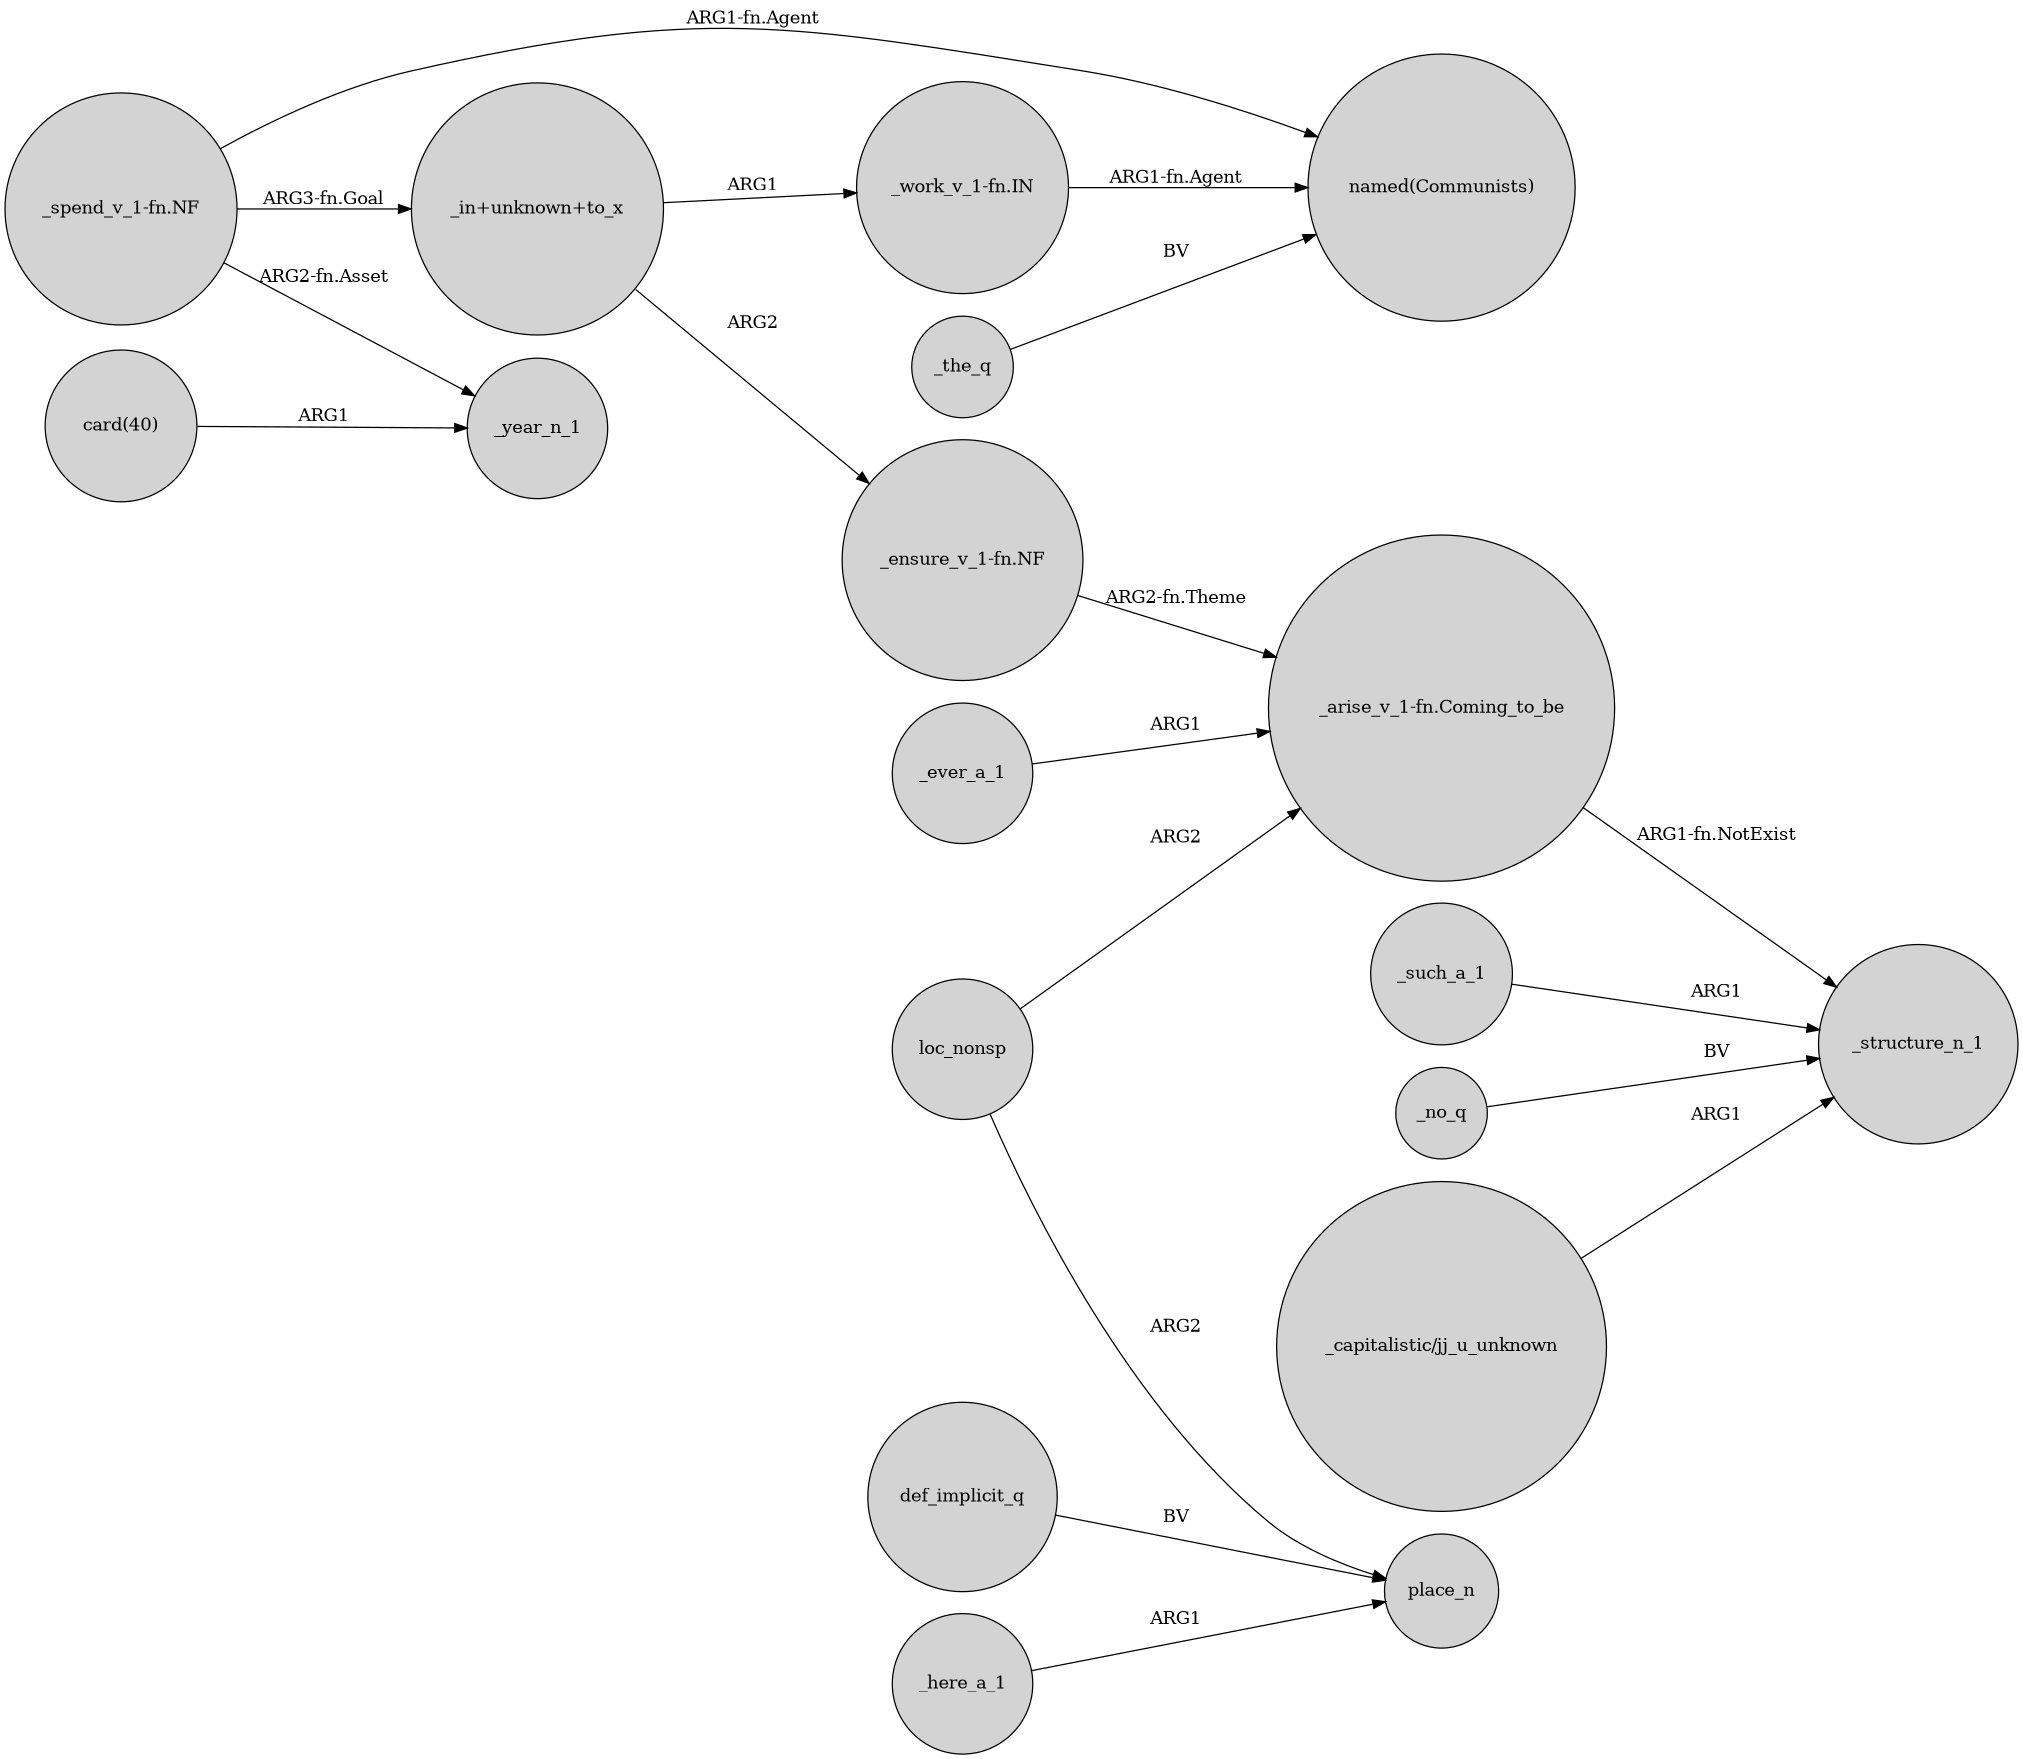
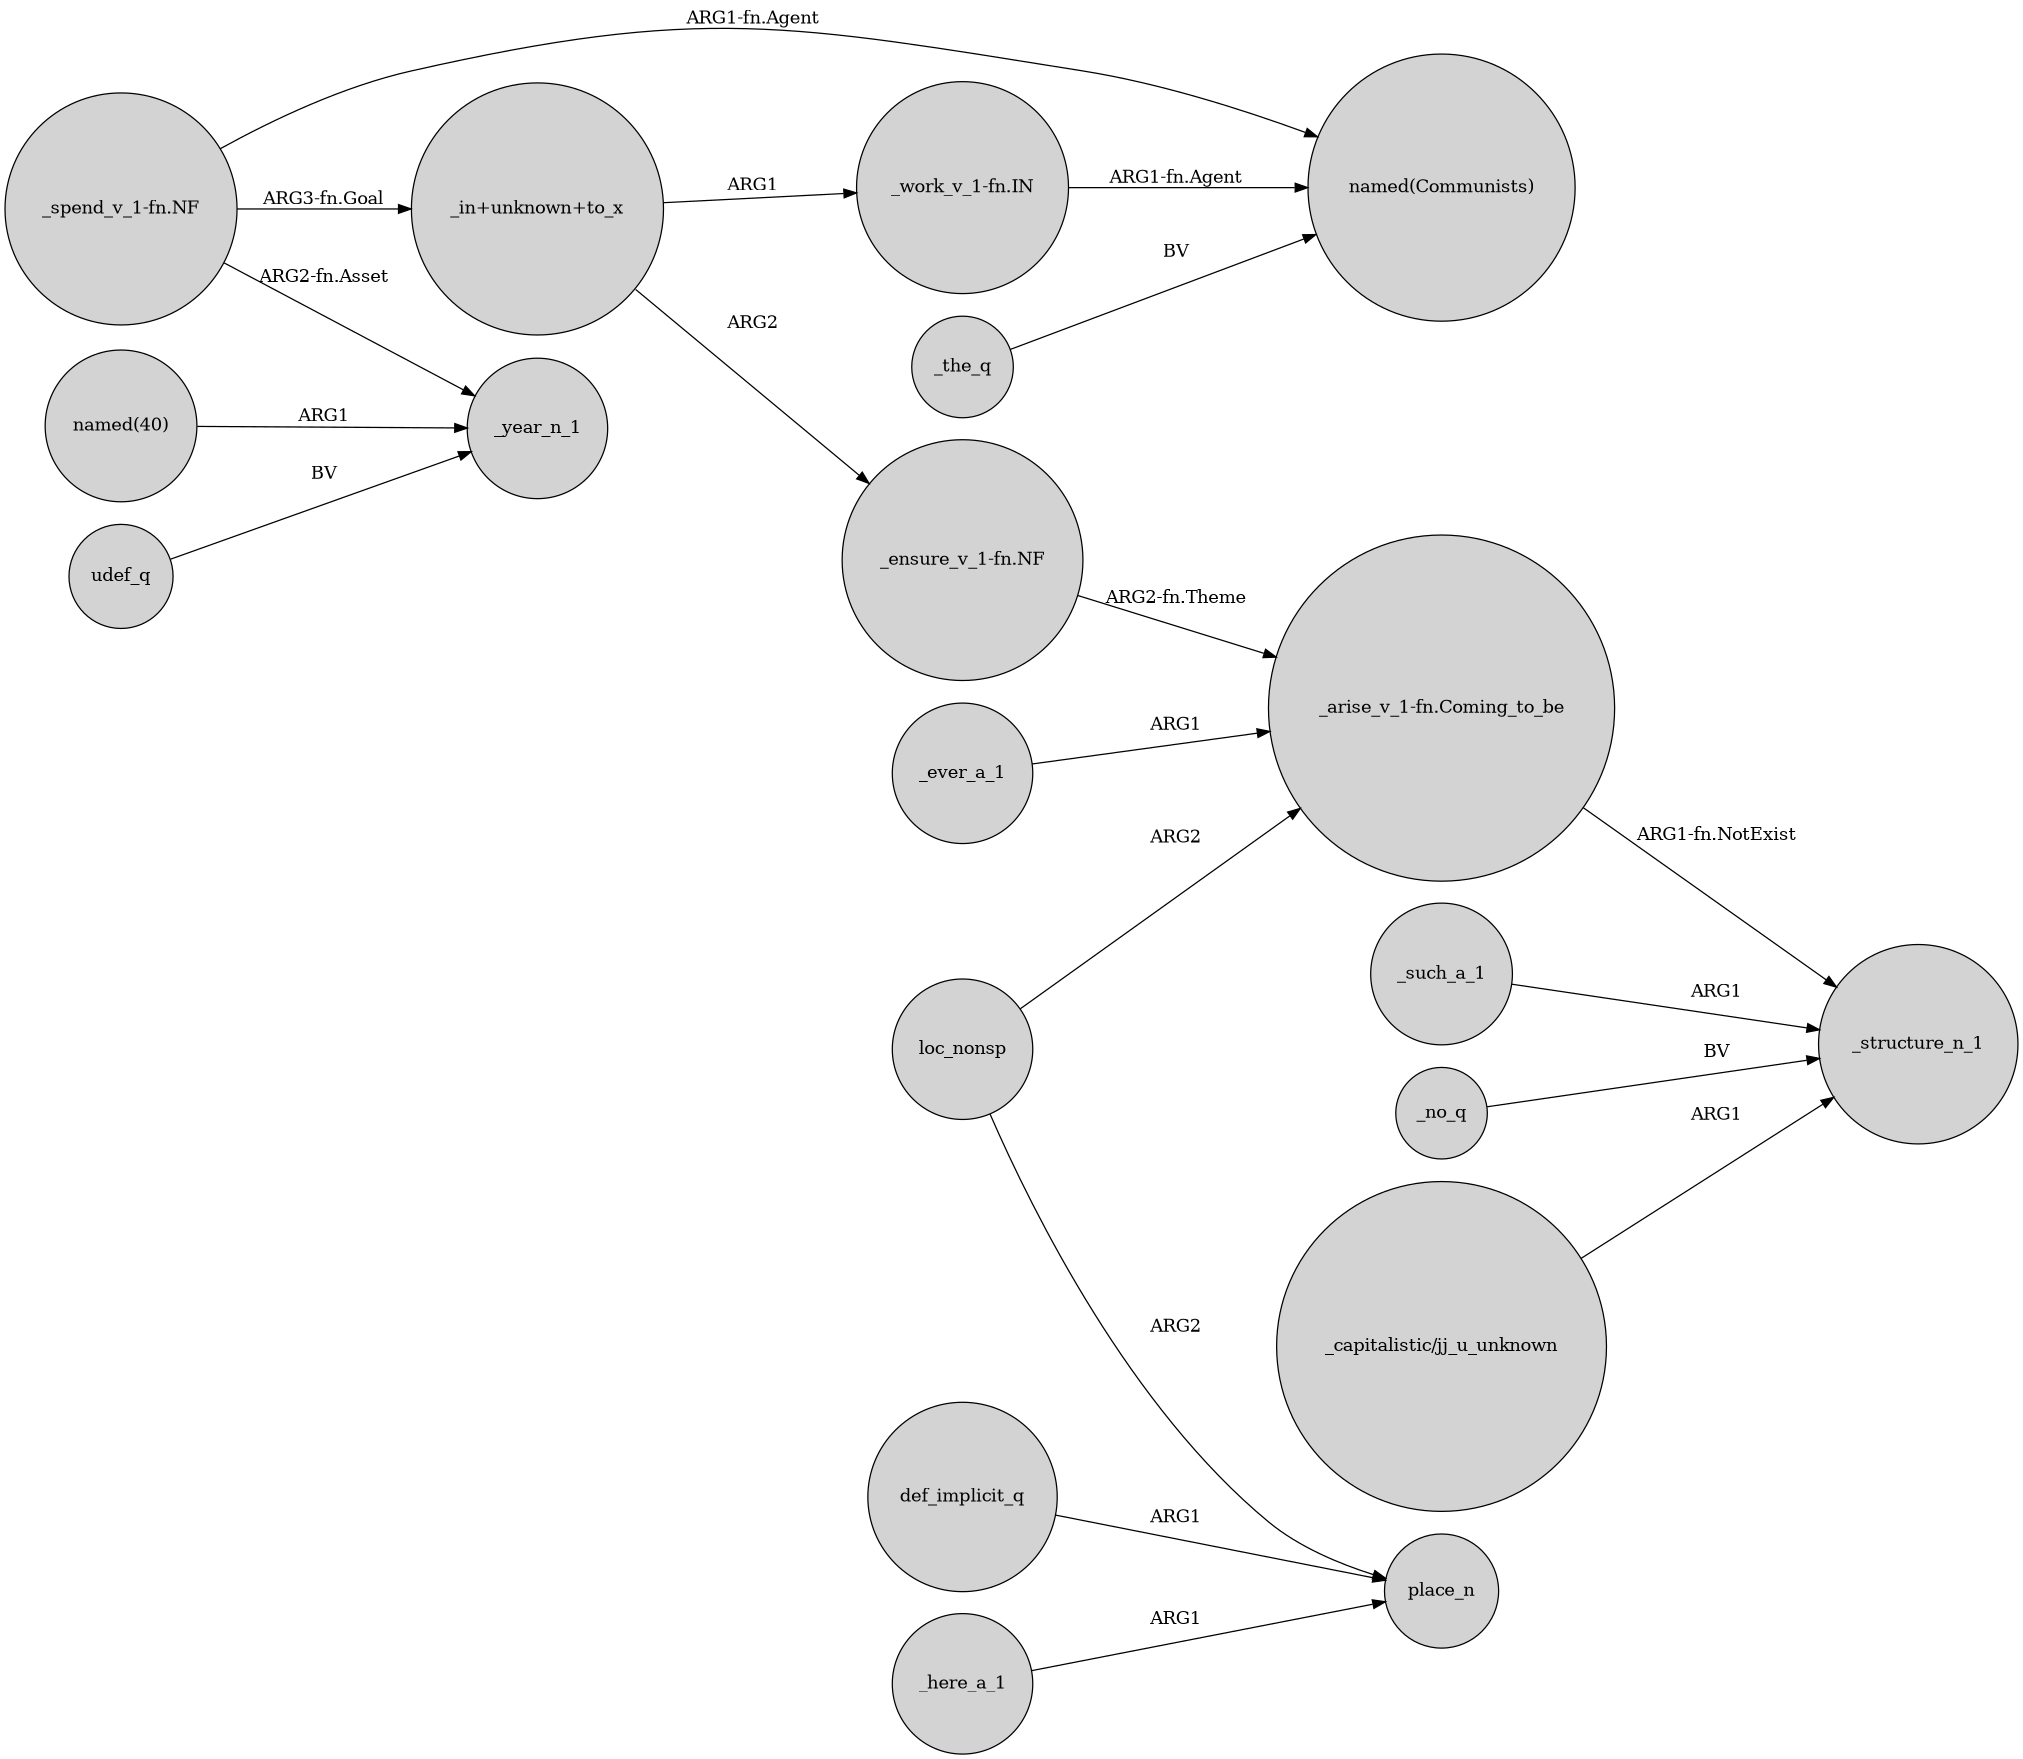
node "card(40)": label "card(40)" -> "named(40)"
node "udef_q": added
edge "def_implicit_q" -> "place_n": label "BV" -> "ARG1"
